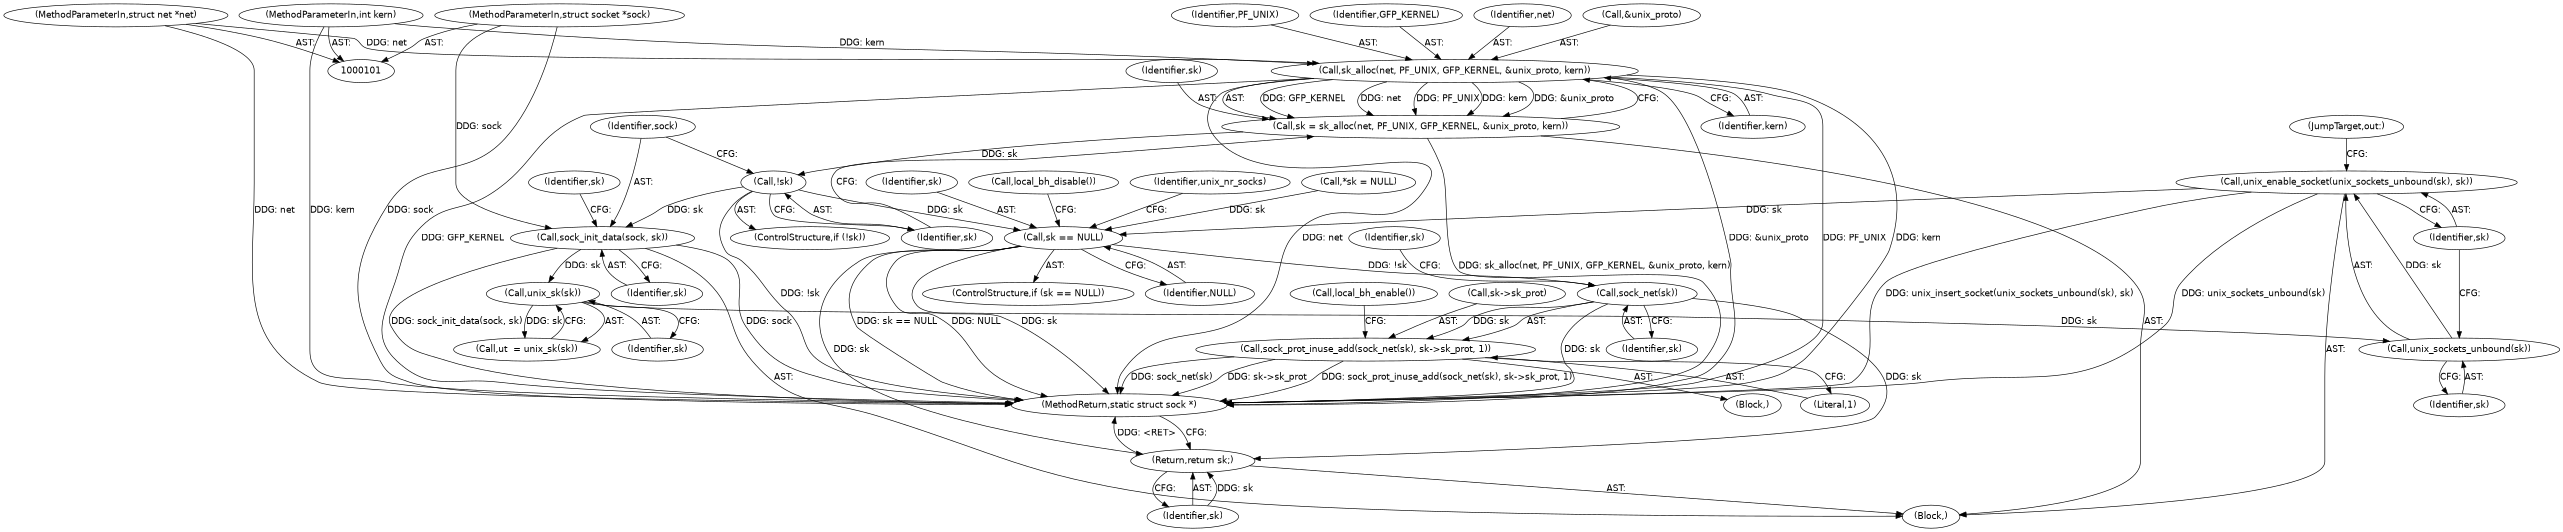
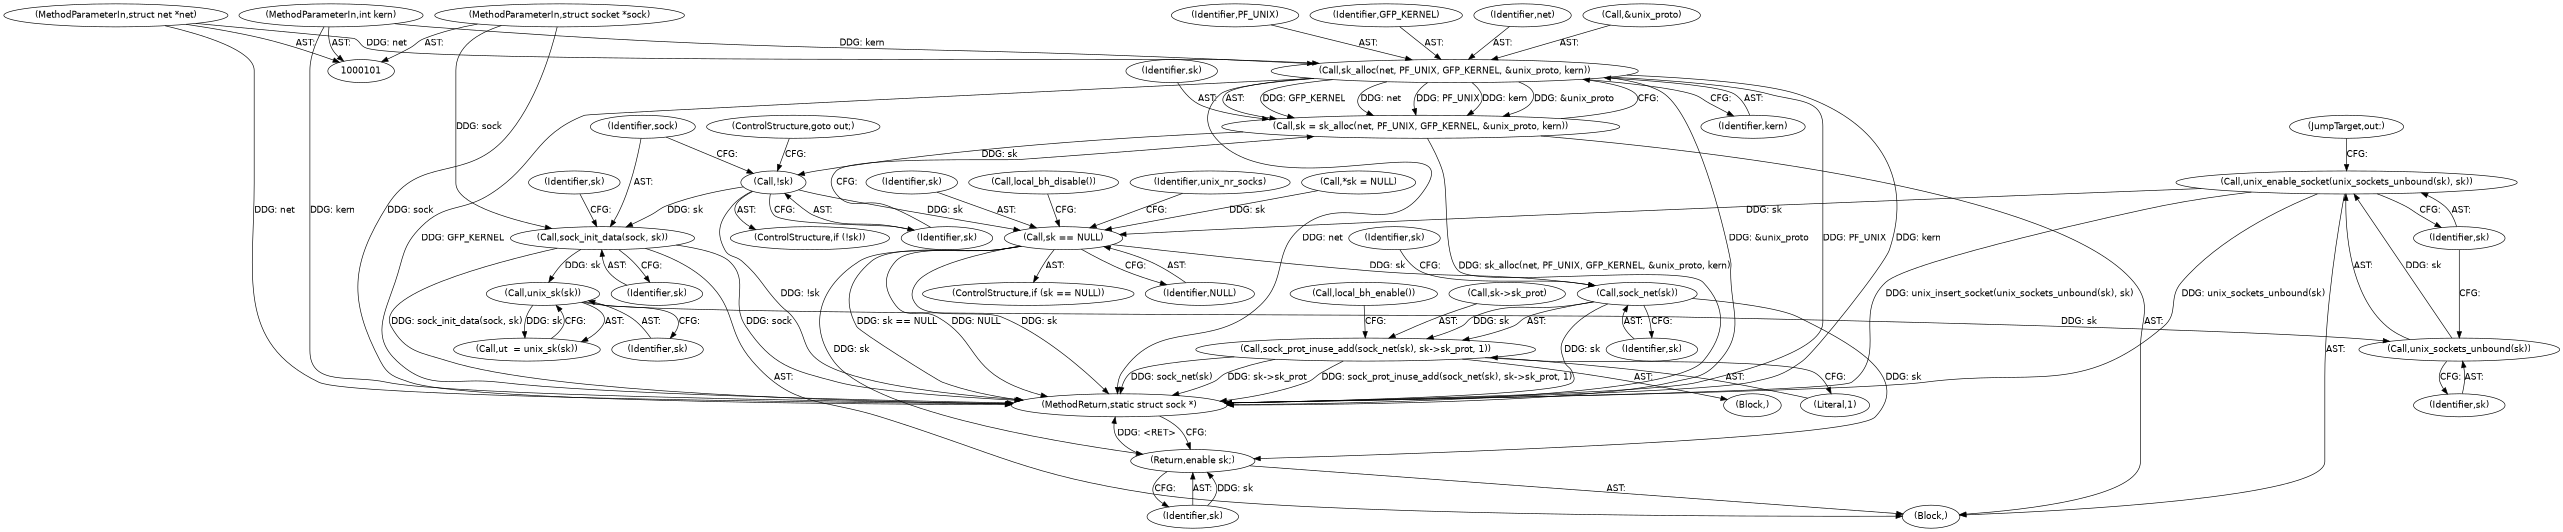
node "(ControlStructure,goto out;)": added
edge "(Call,sk == NULL)" -> "(Call,sock_net(sk))": label "DDG: !sk" -> "DDG: sk"
node "(Return,return sk;)": label "(Return,return sk;)" -> "(Return,enable sk;)"
